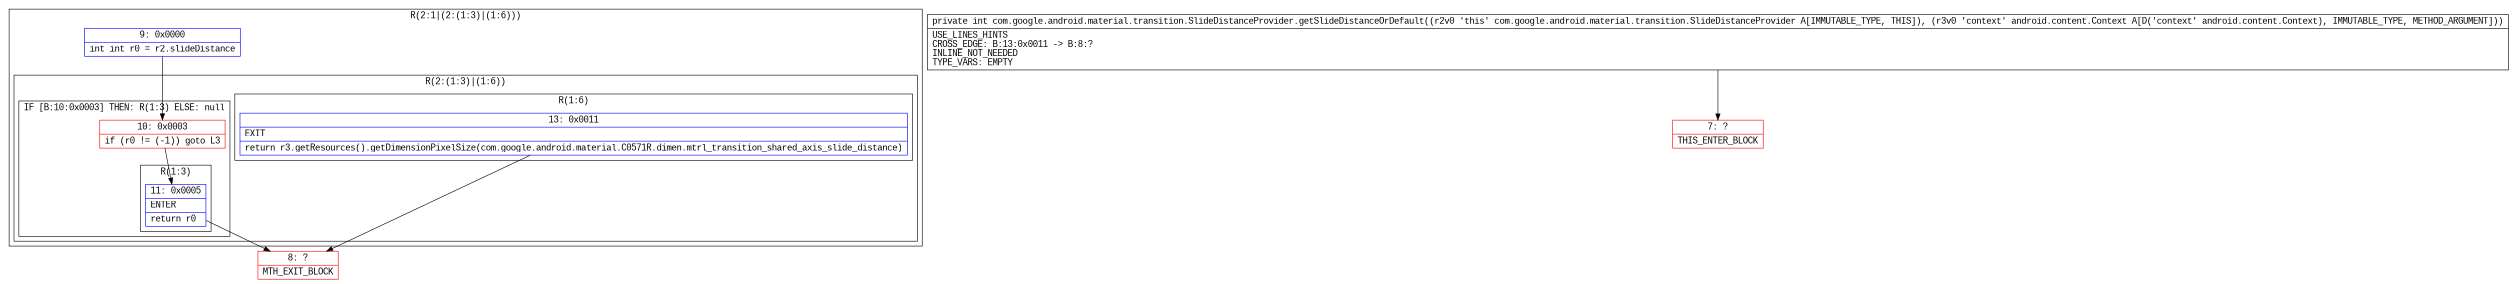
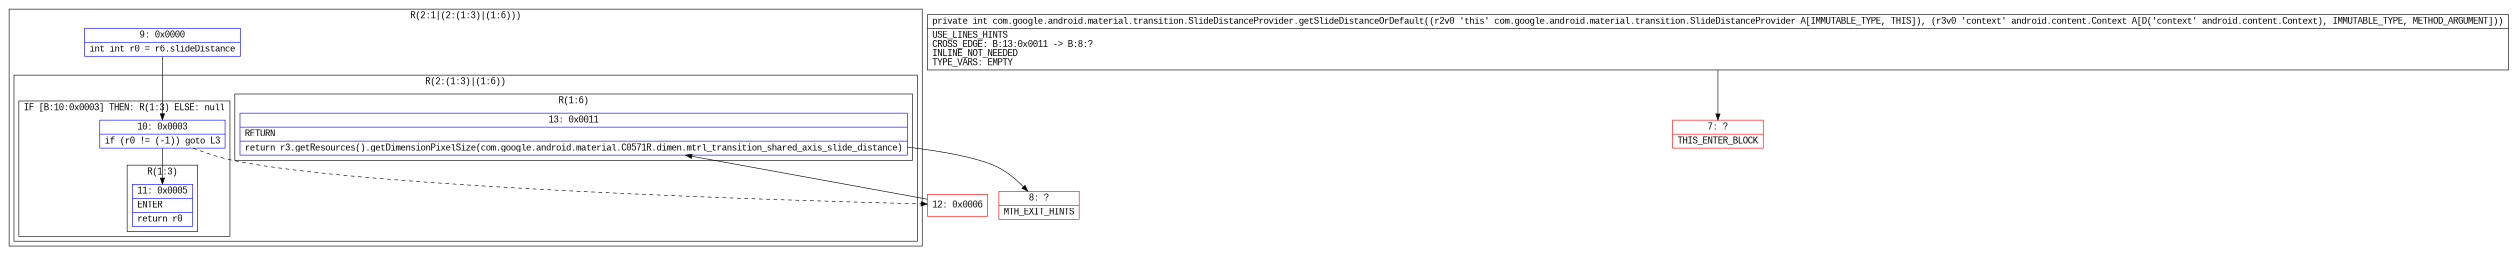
node "9: 0x0000": text "int int r0 = r2.slideDistance" -> "int int r0 = r6.slideDistance"
node "10: 0x0003": color red -> blue
node "13: 0x0011": text "EXIT" -> "RETURN"
node "12: 0x0006": added
edge "11: 0x0005" -> "8: ?": removed
node "8: ?": text "MTH_EXIT_BLOCK" -> "MTH_EXIT_HINTS"
